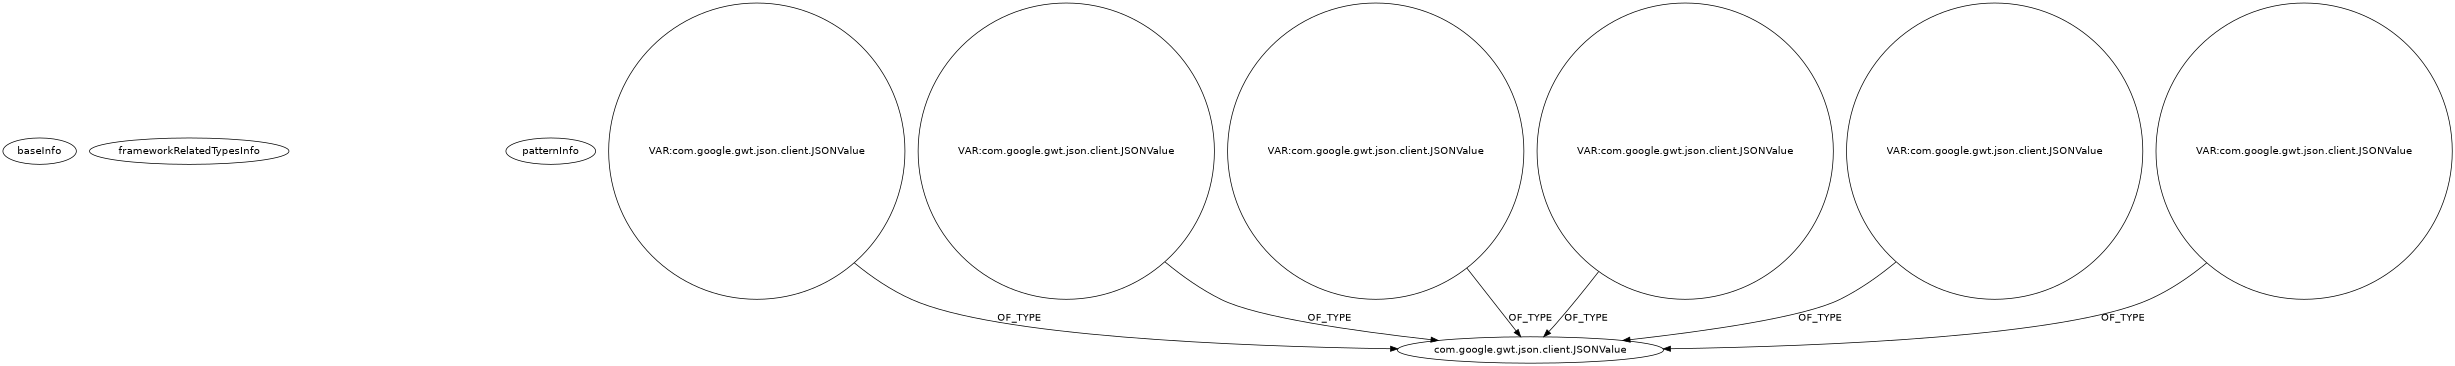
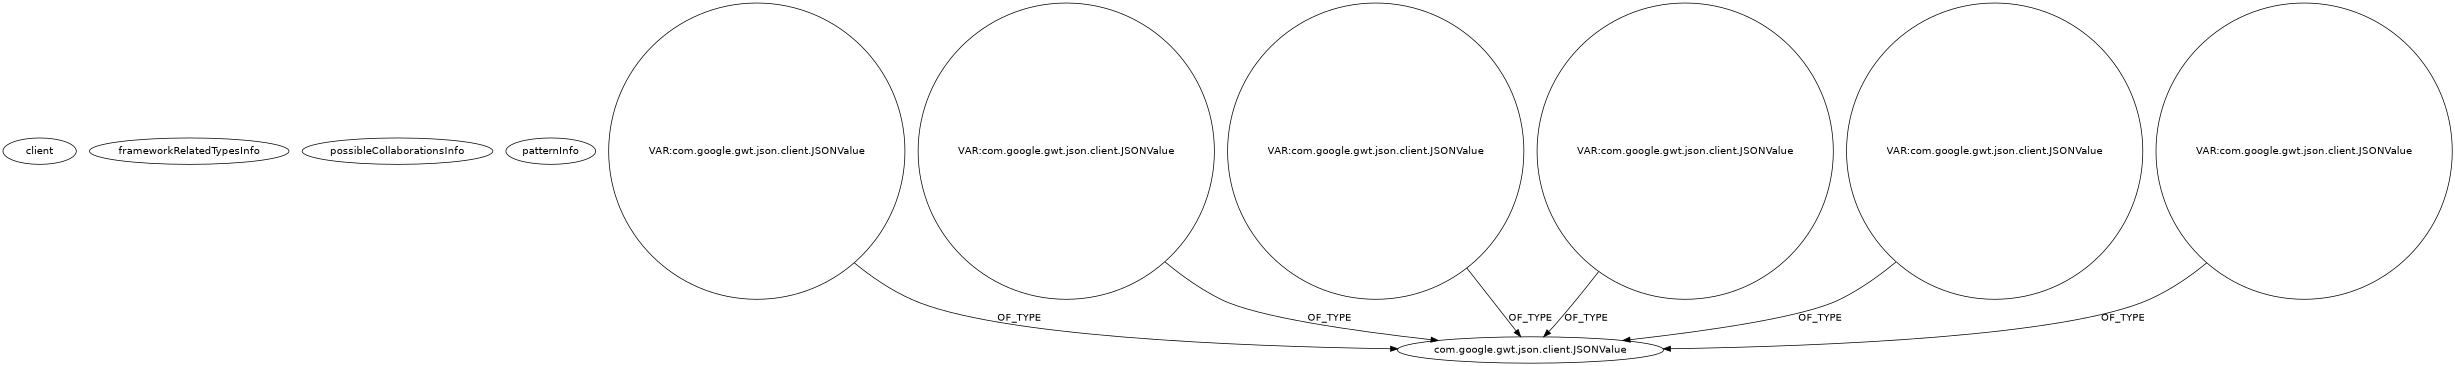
node "baseInfo": label "baseInfo" -> "client"
node "possibleCollaborationsInfo": added
